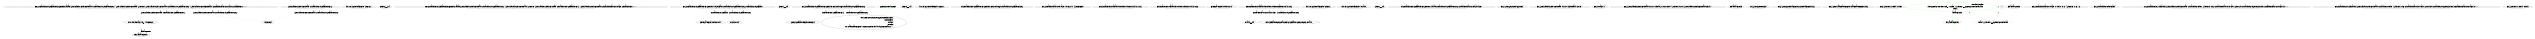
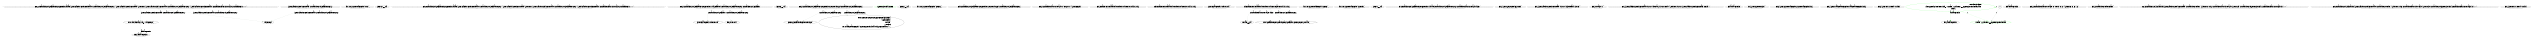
node "throw new ArgumentNullException(''specProps'');": label "throw new ArgumentNullException(''specProps'');" -> "throw new ArgumentNullException(''return'');"
node "throw new ArgumentNullException(''newValue'');": label "throw new ArgumentNullException(''newValue'');" -> "throw new ArgumentNullException(''properties'');"
